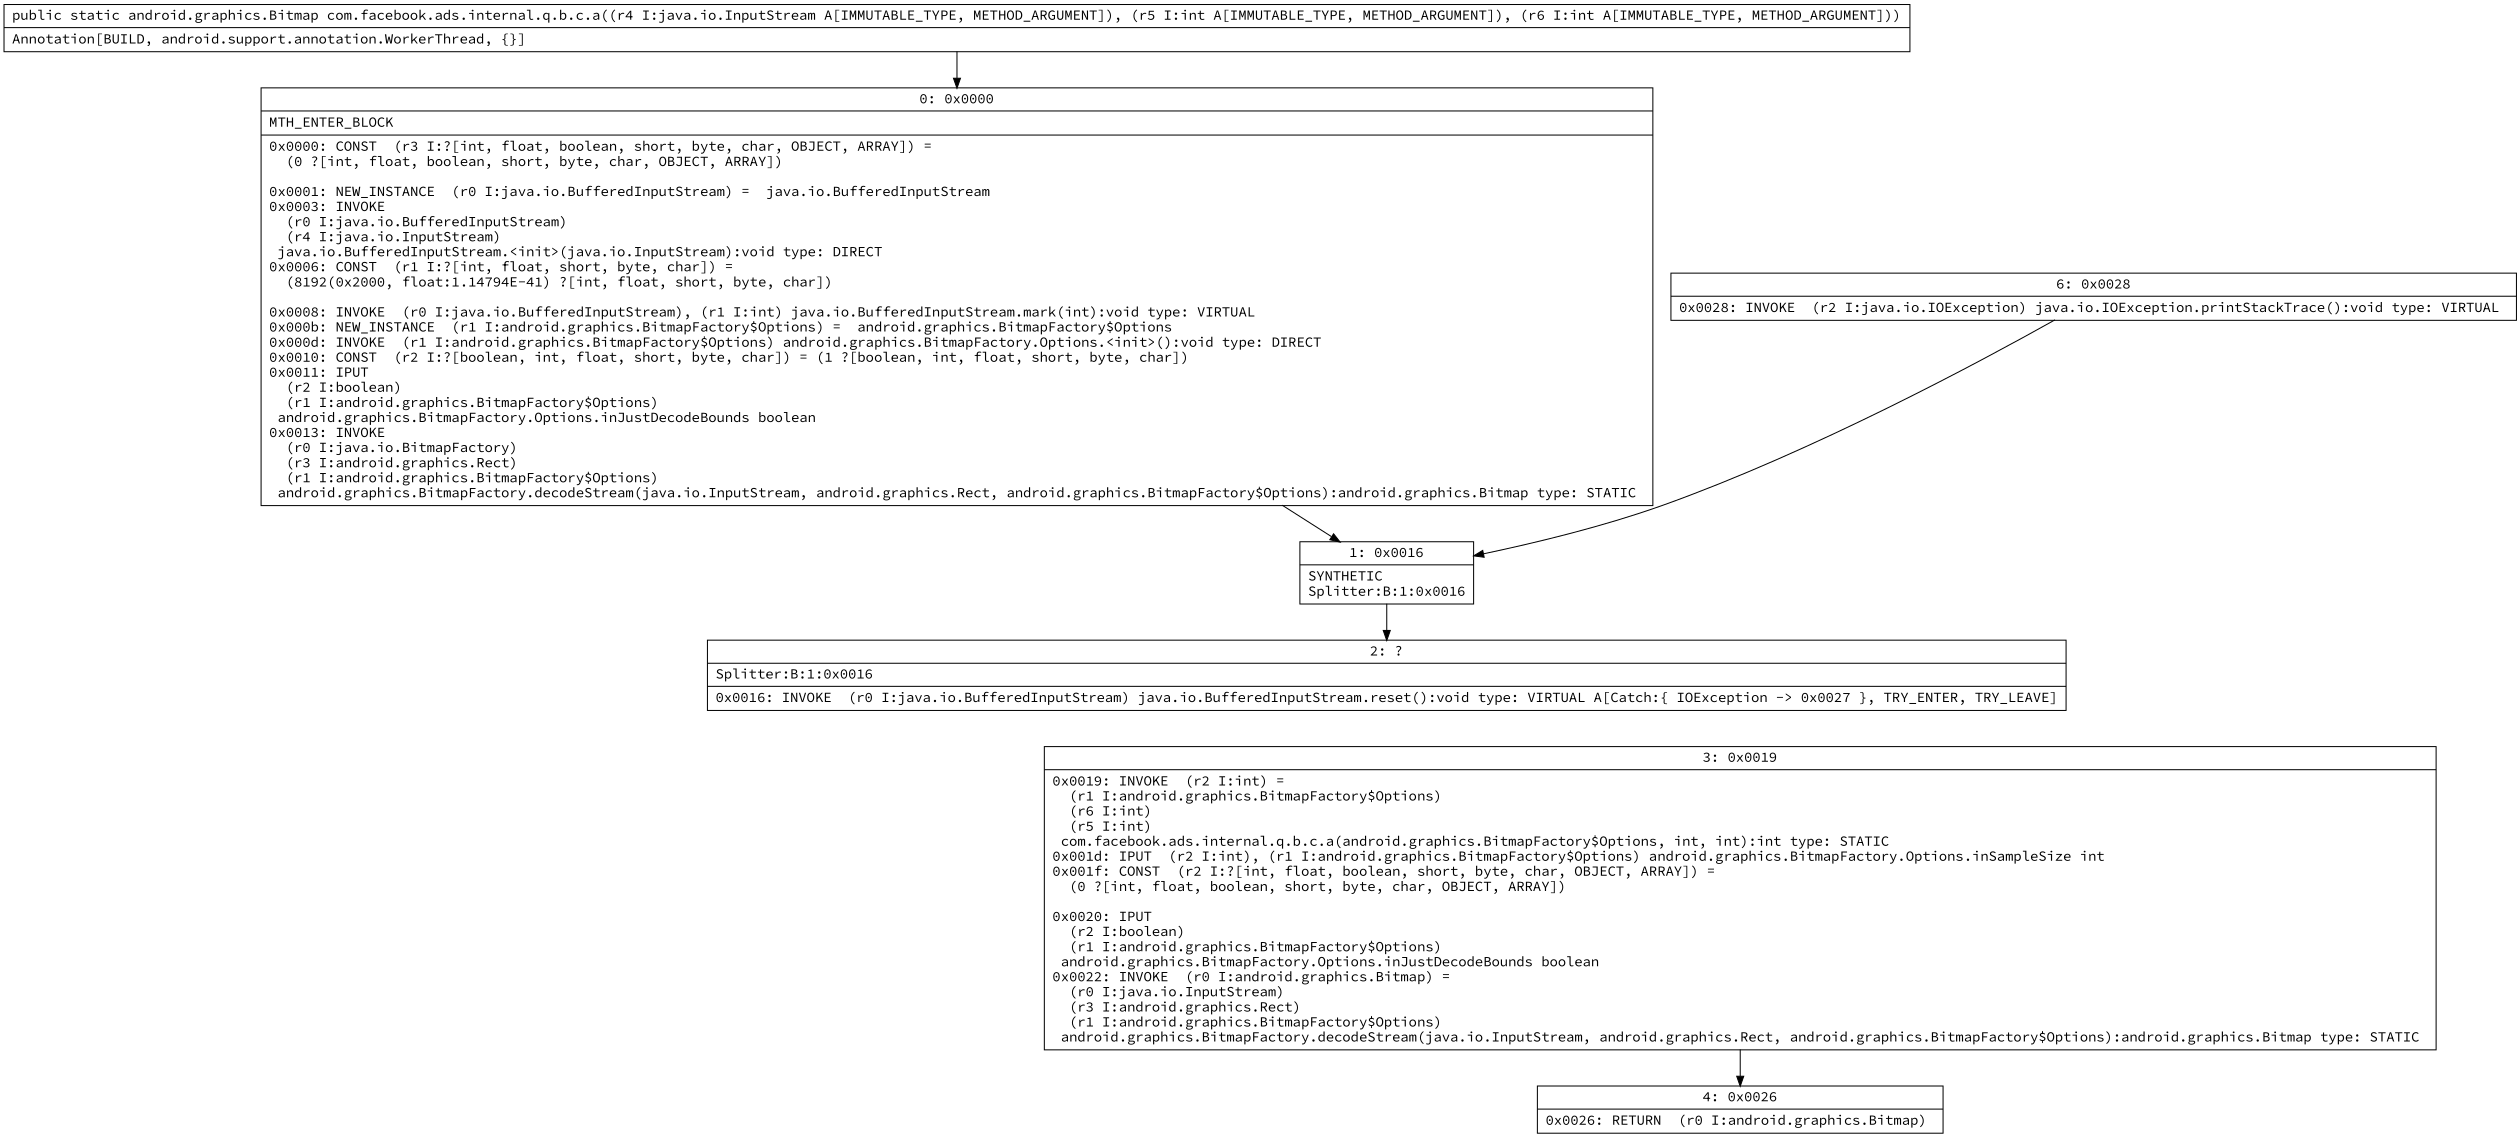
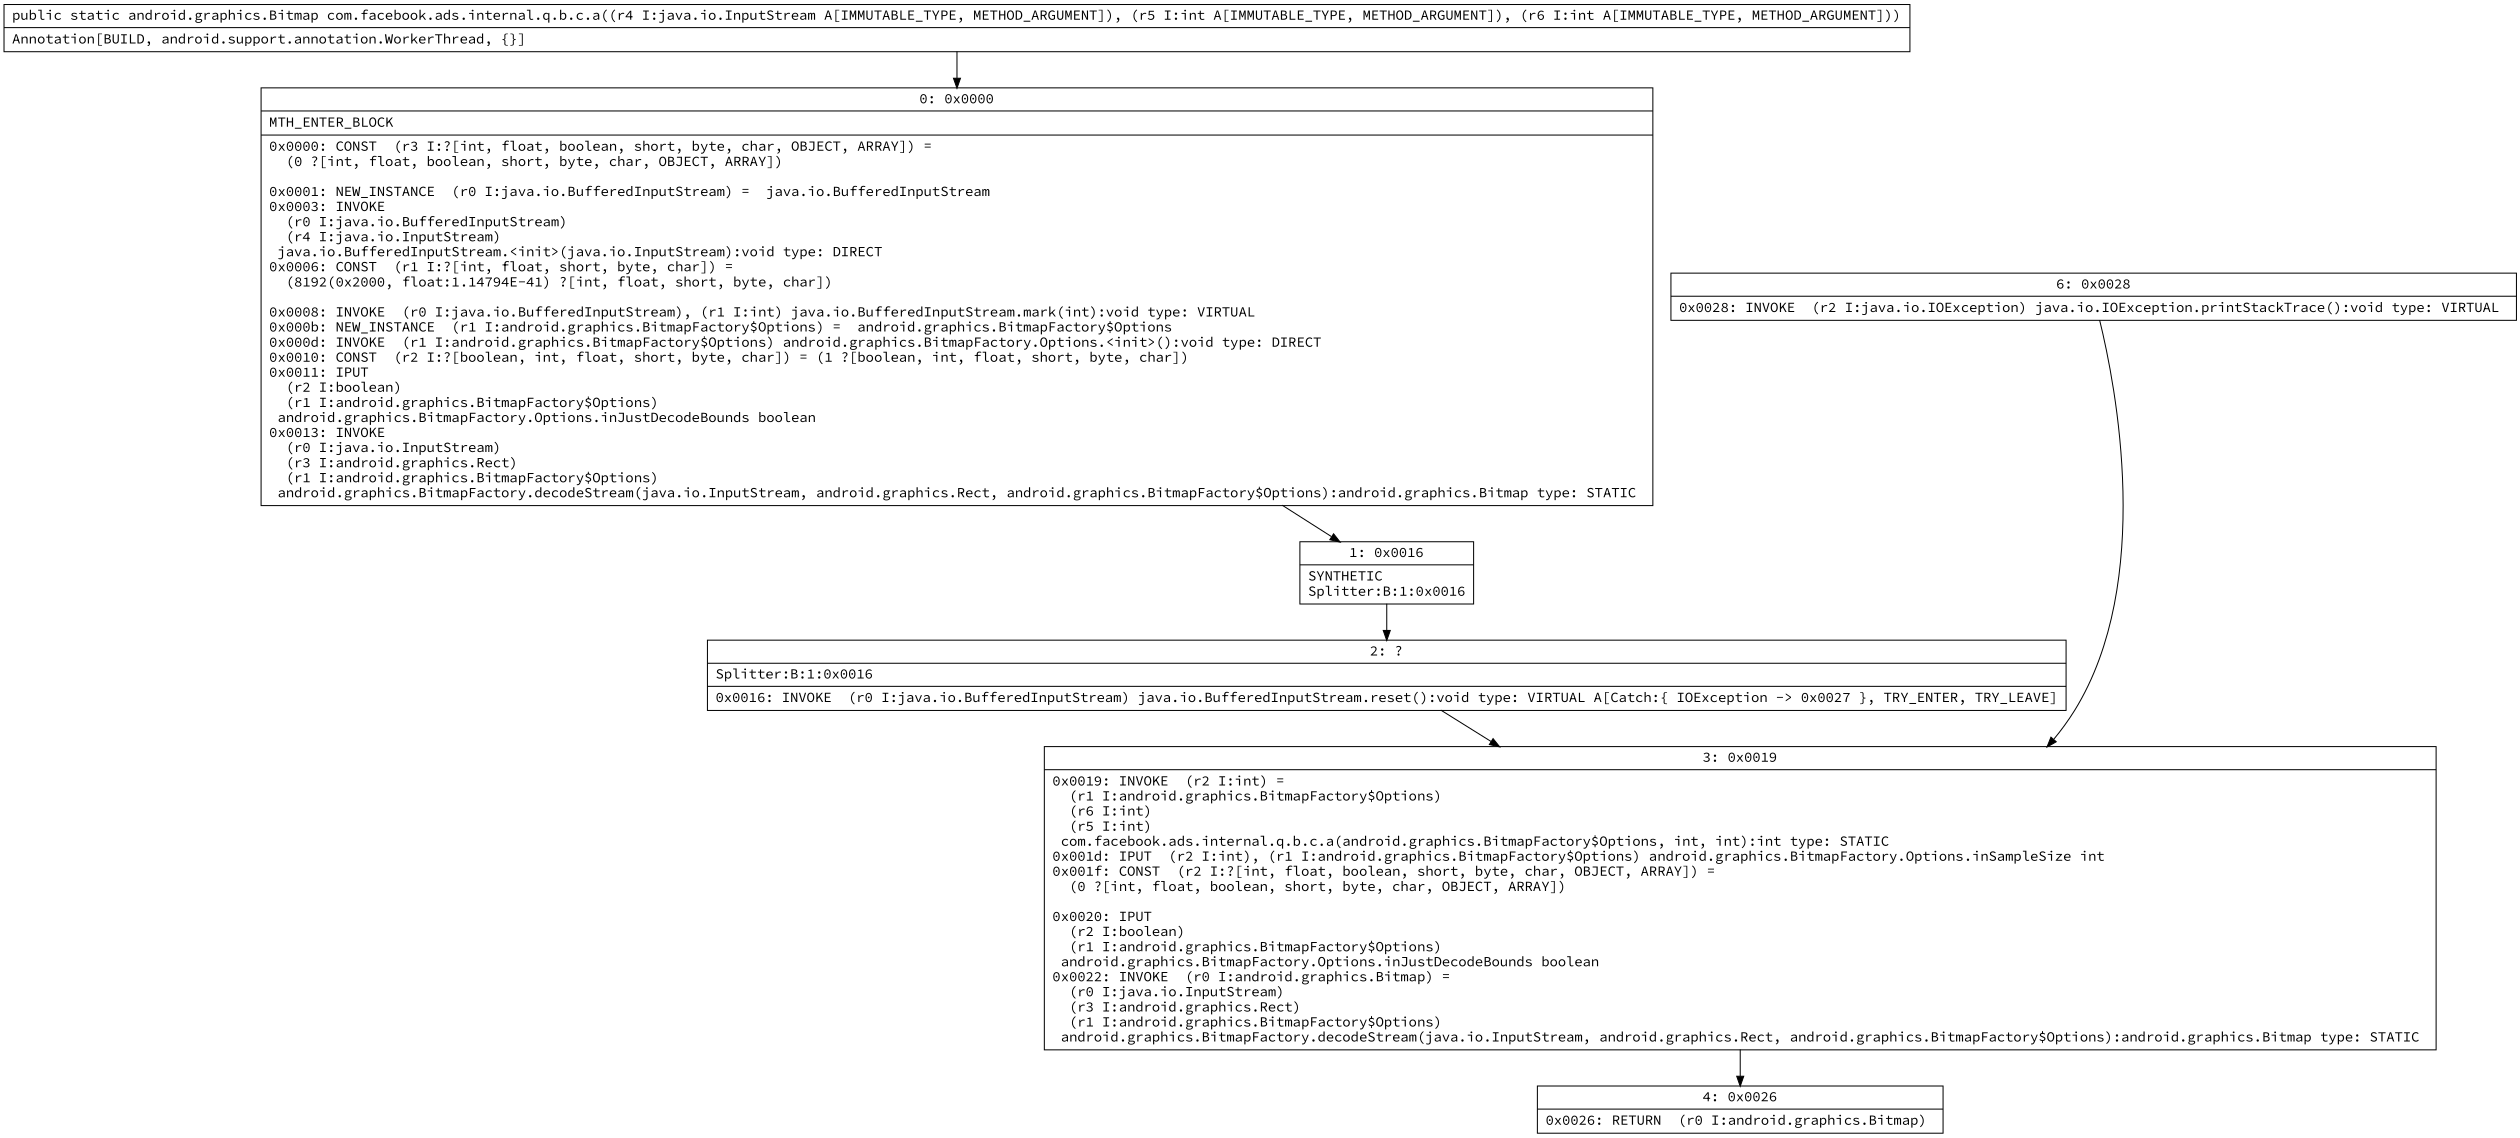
node "0: 0x0000": text "(r0 I:java.io.BitmapFactory)" -> "(r0 I:java.io.InputStream)"
edge "6: 0x0028" -> "1: 0x0016": now "6: 0x0028" -> "3: 0x0019"
edge "2: ?" -> "3: 0x0019": added
